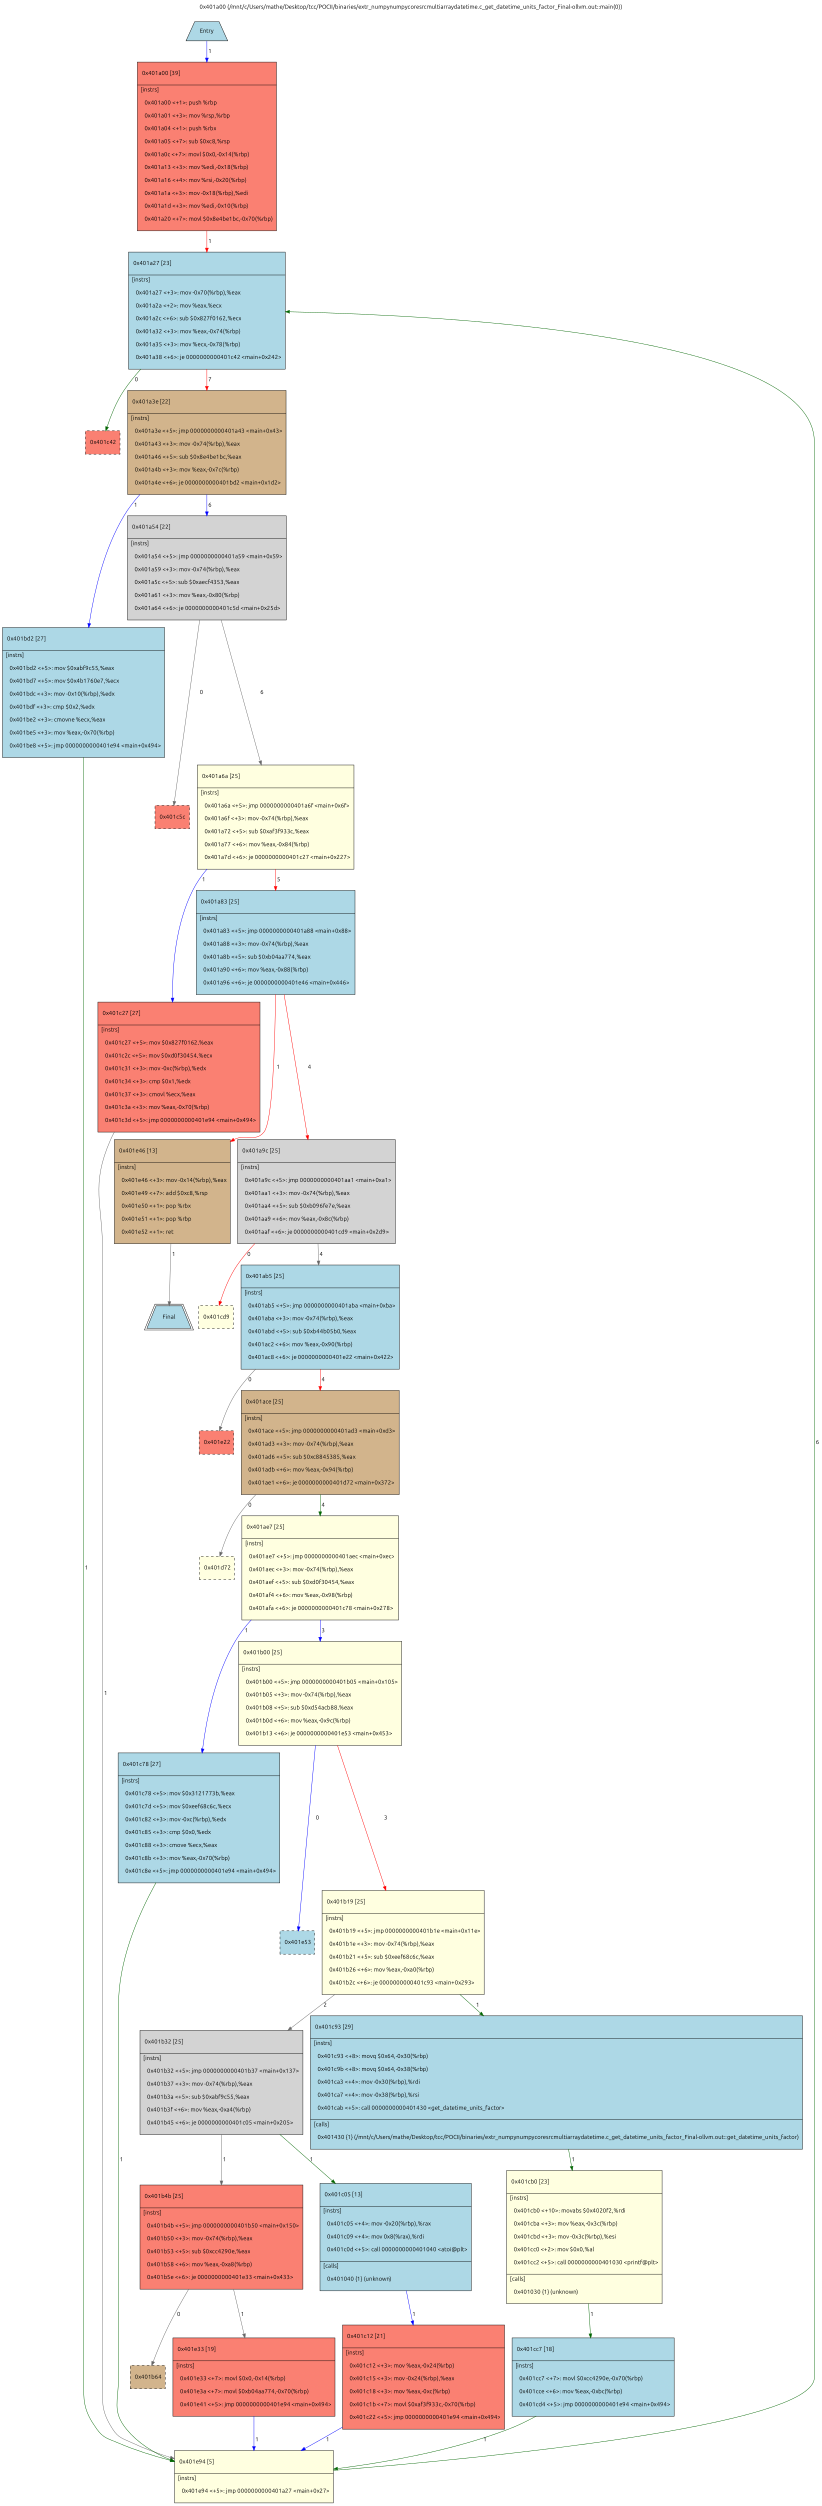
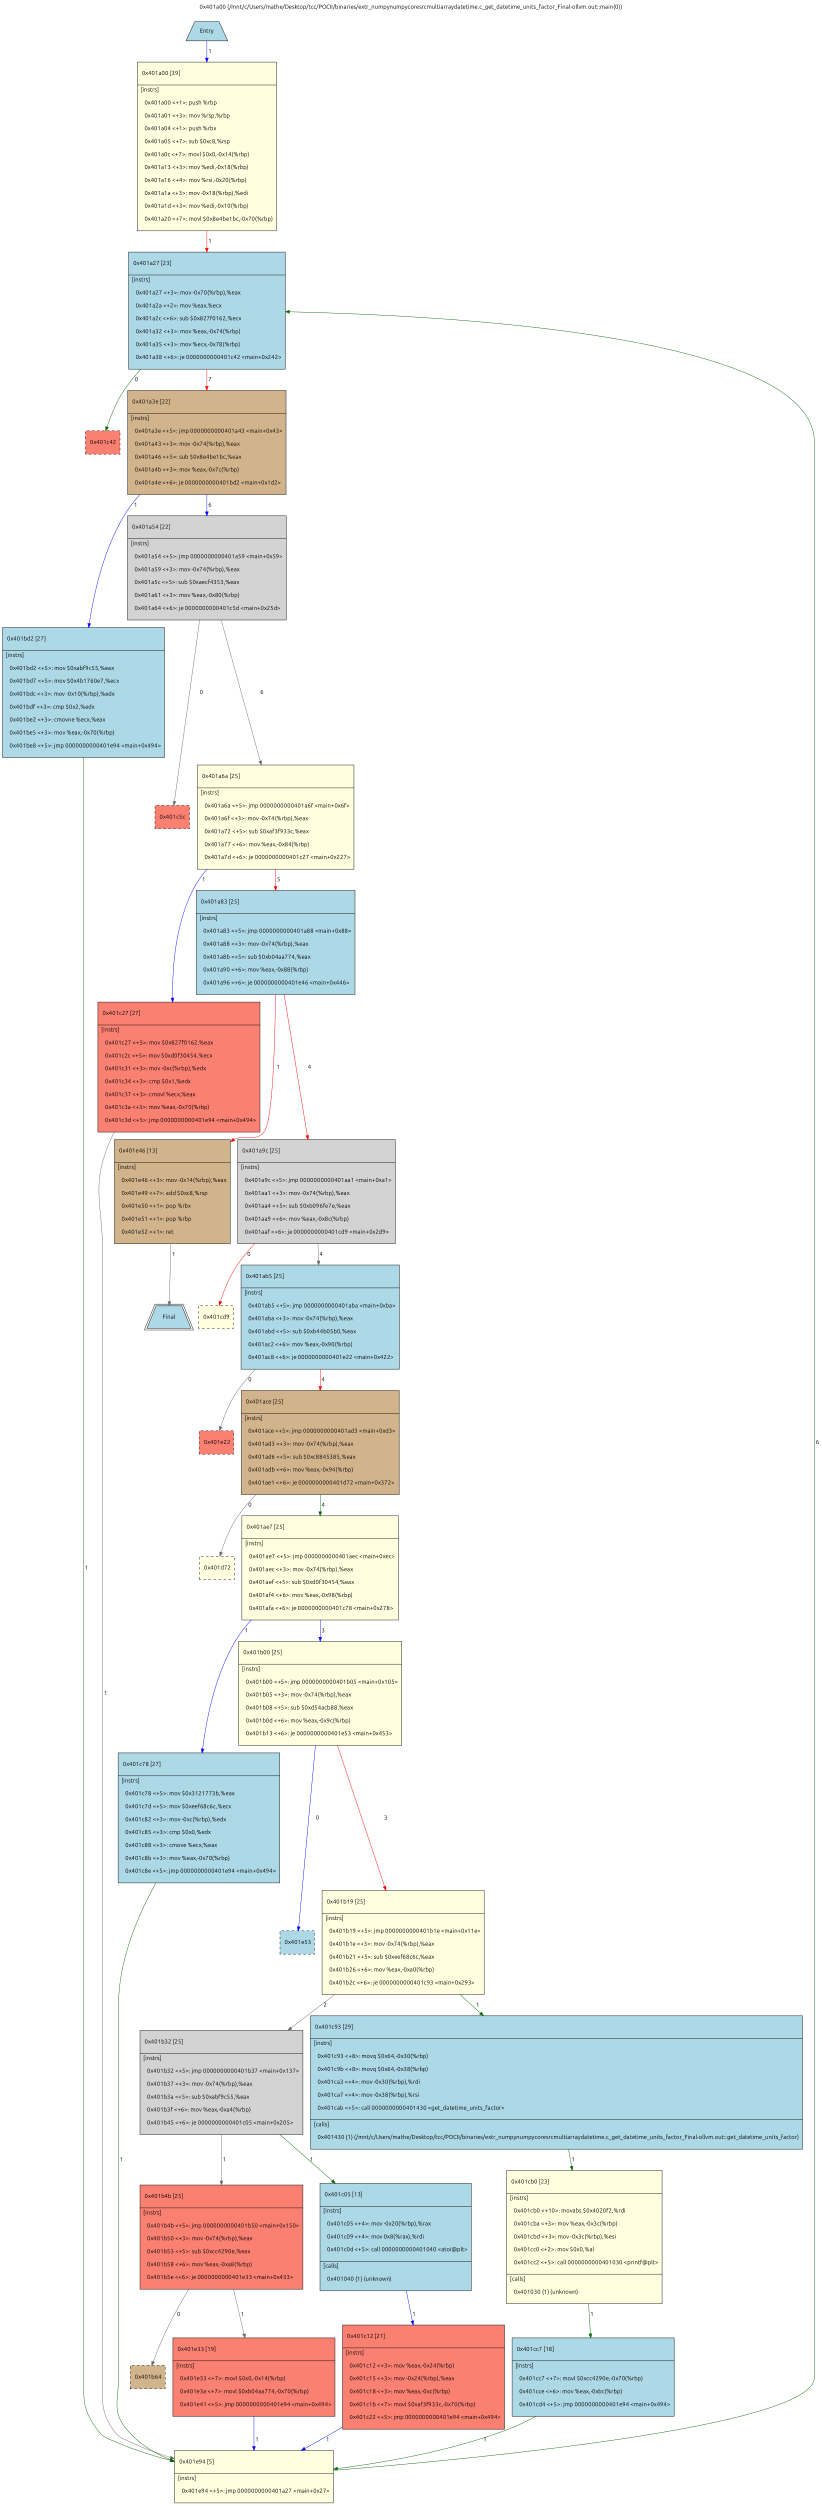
node "0x401a00 [39]": fillcolor salmon -> lightyellow
